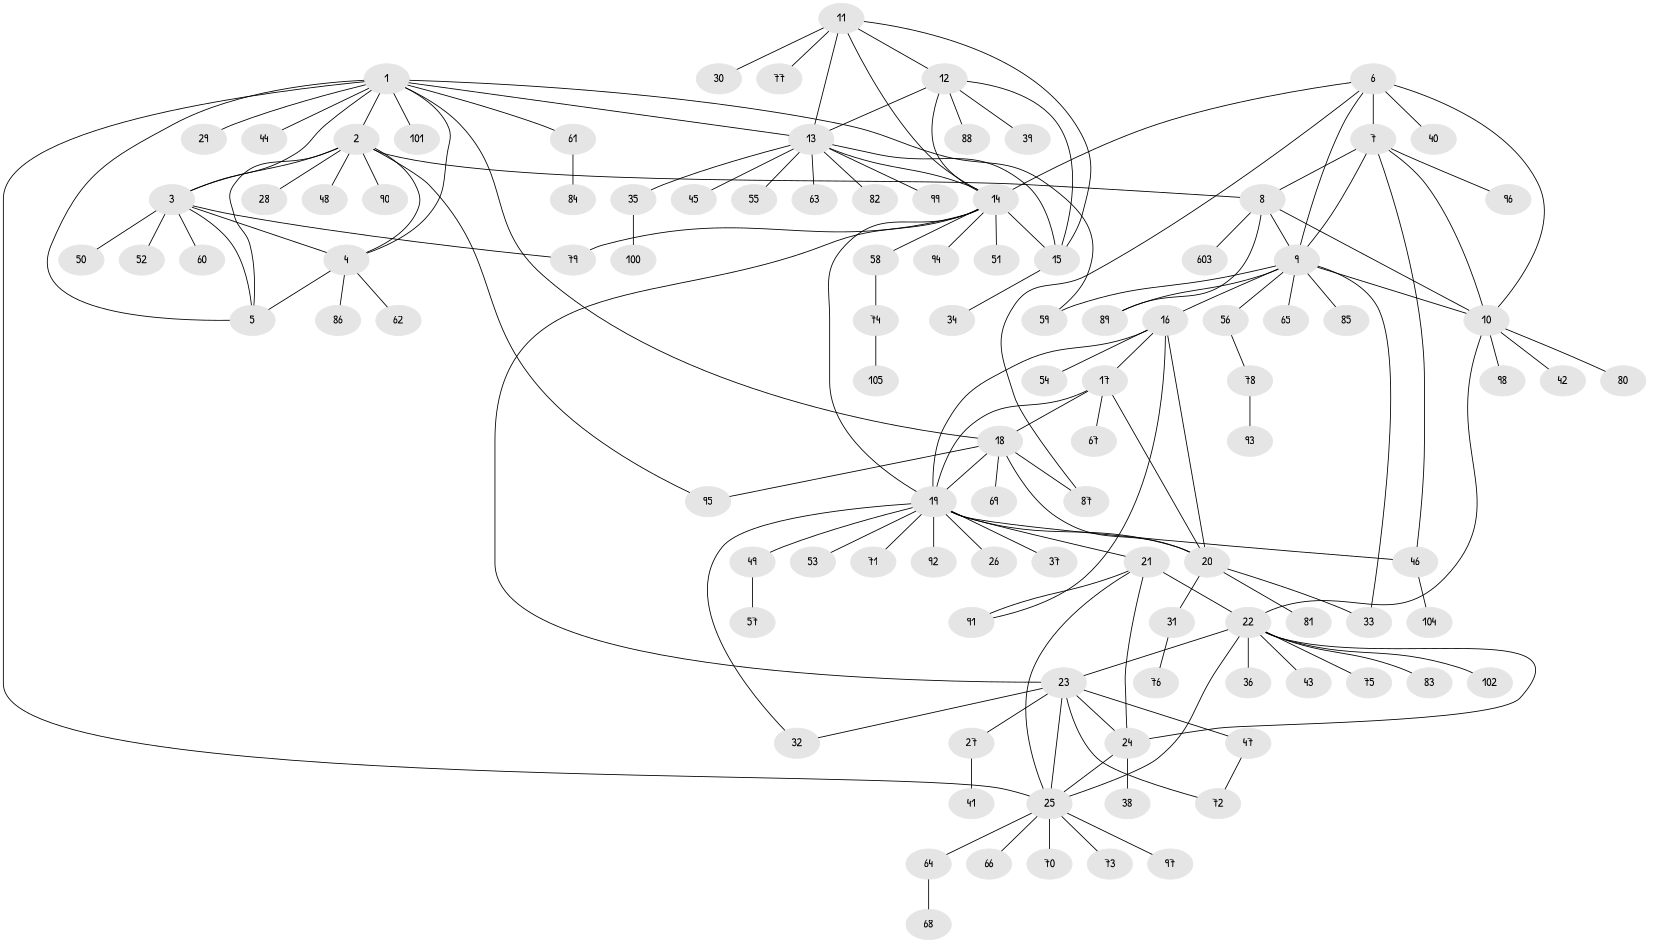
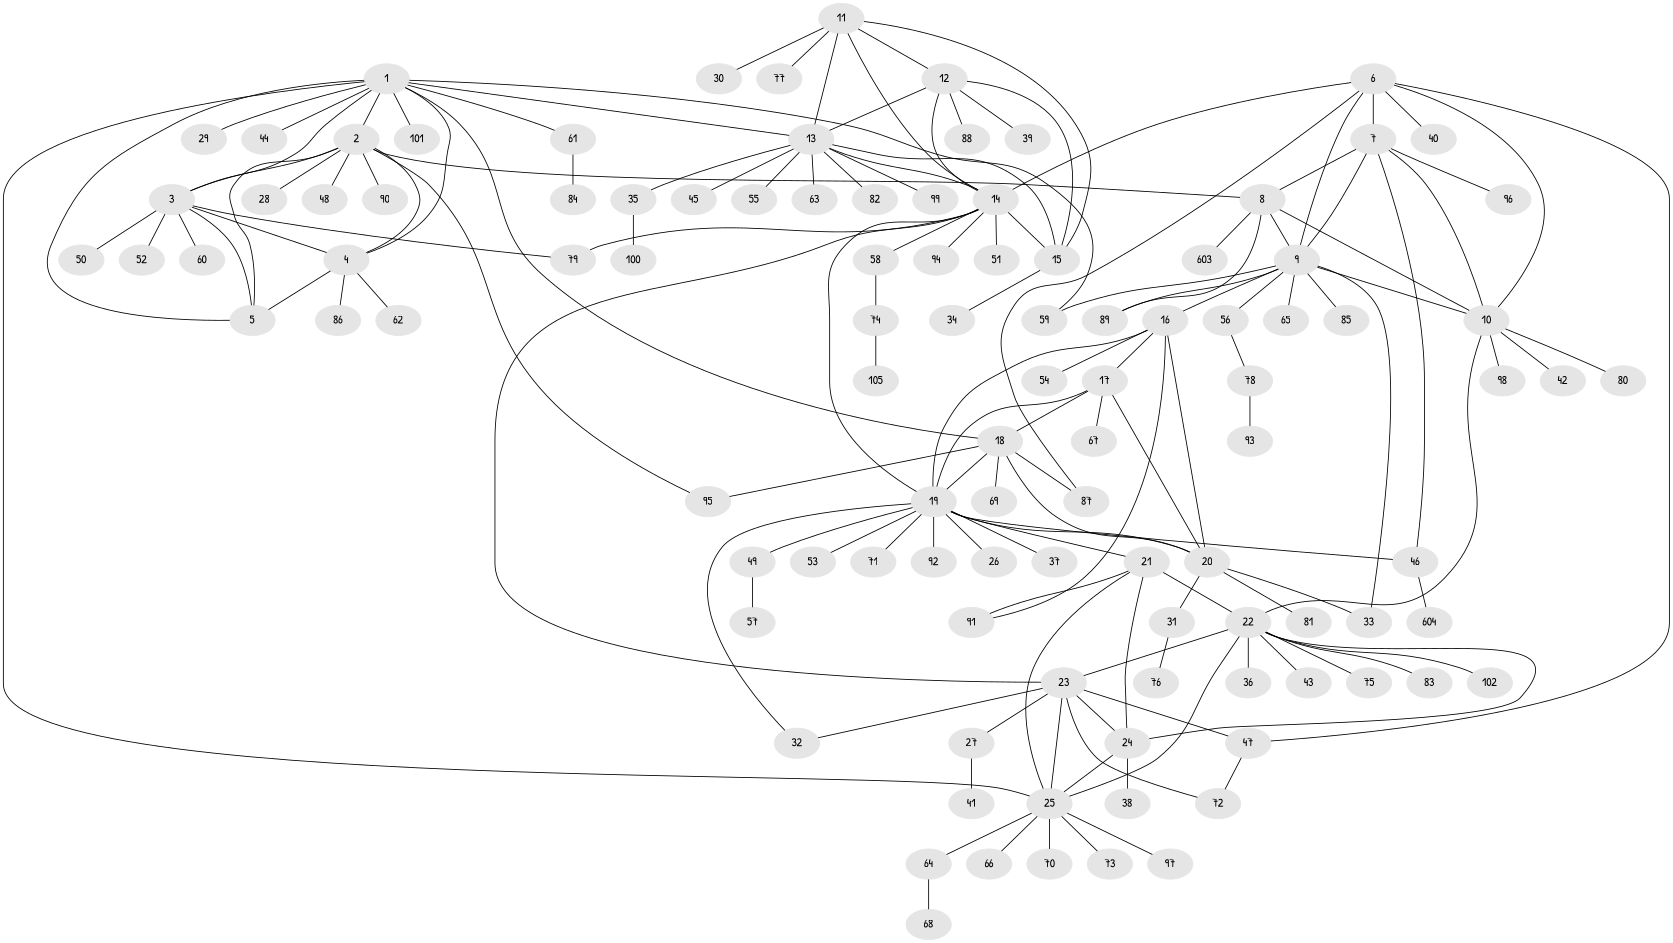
edge "6" -- "47": added
node "104": label "104" -> "604"
